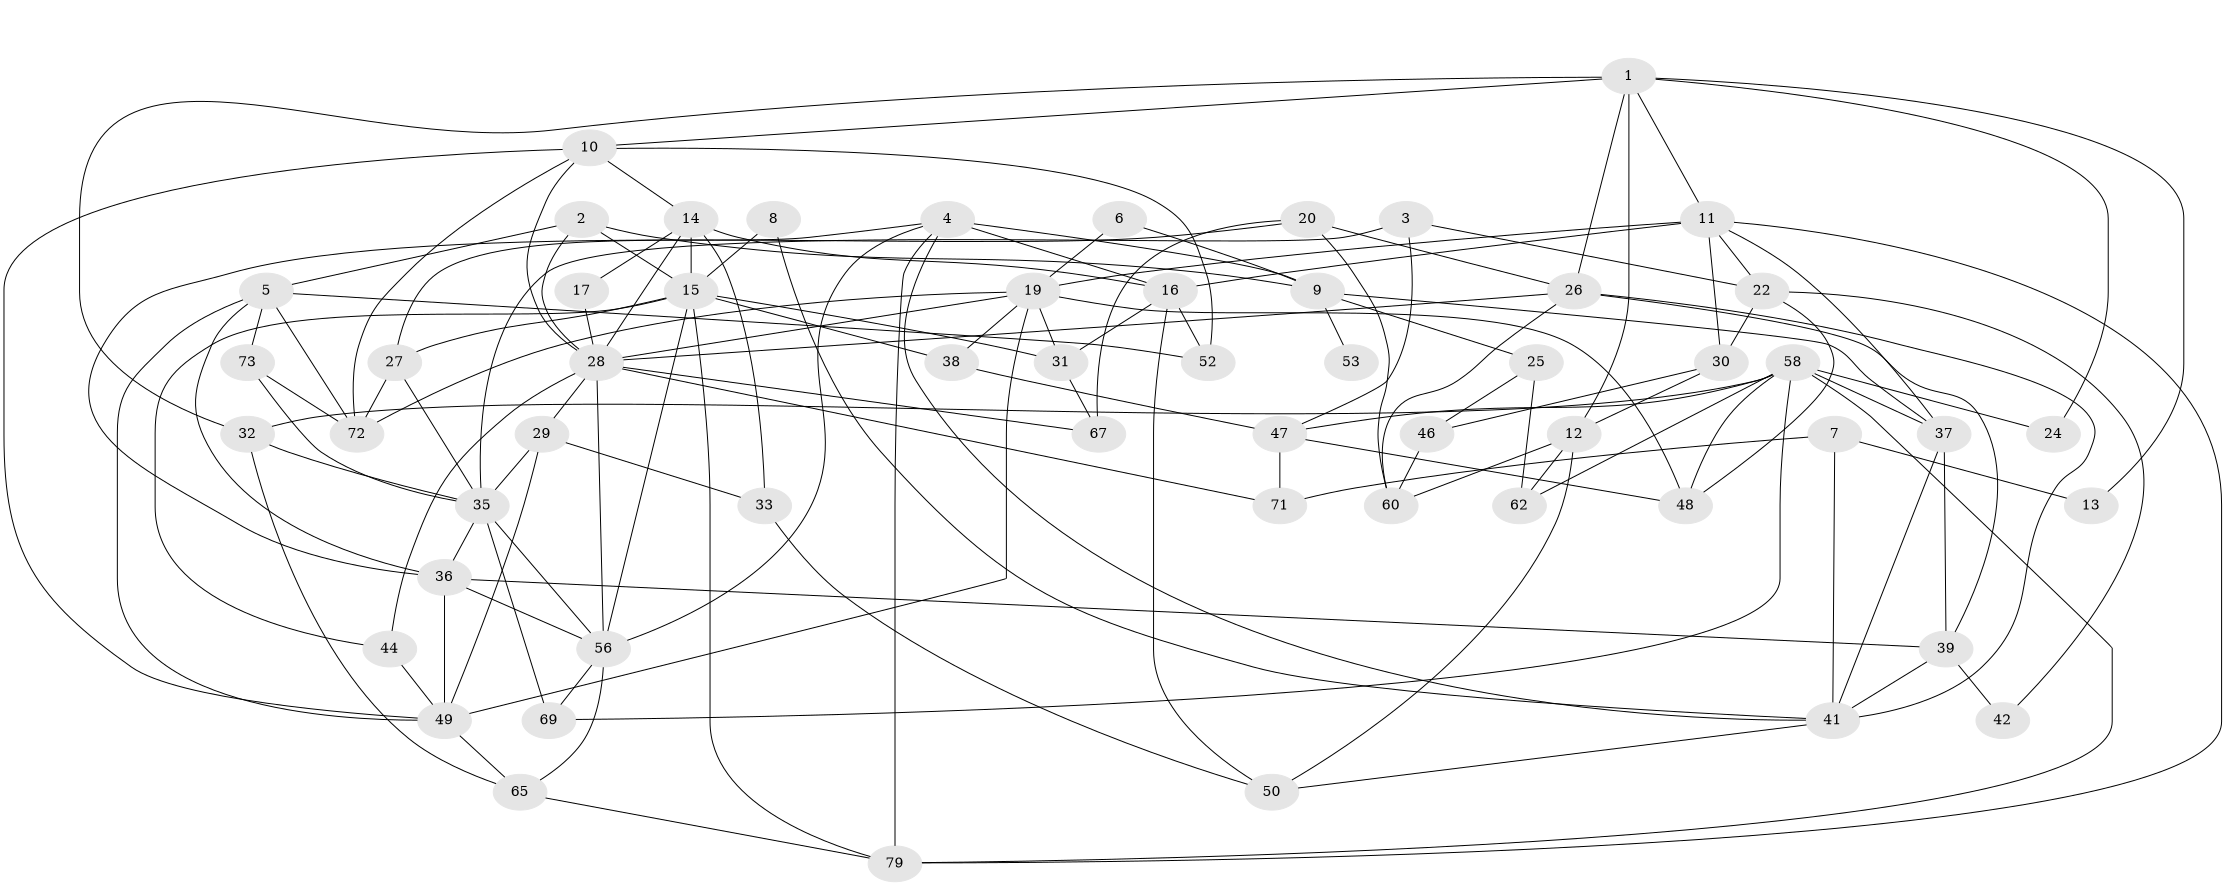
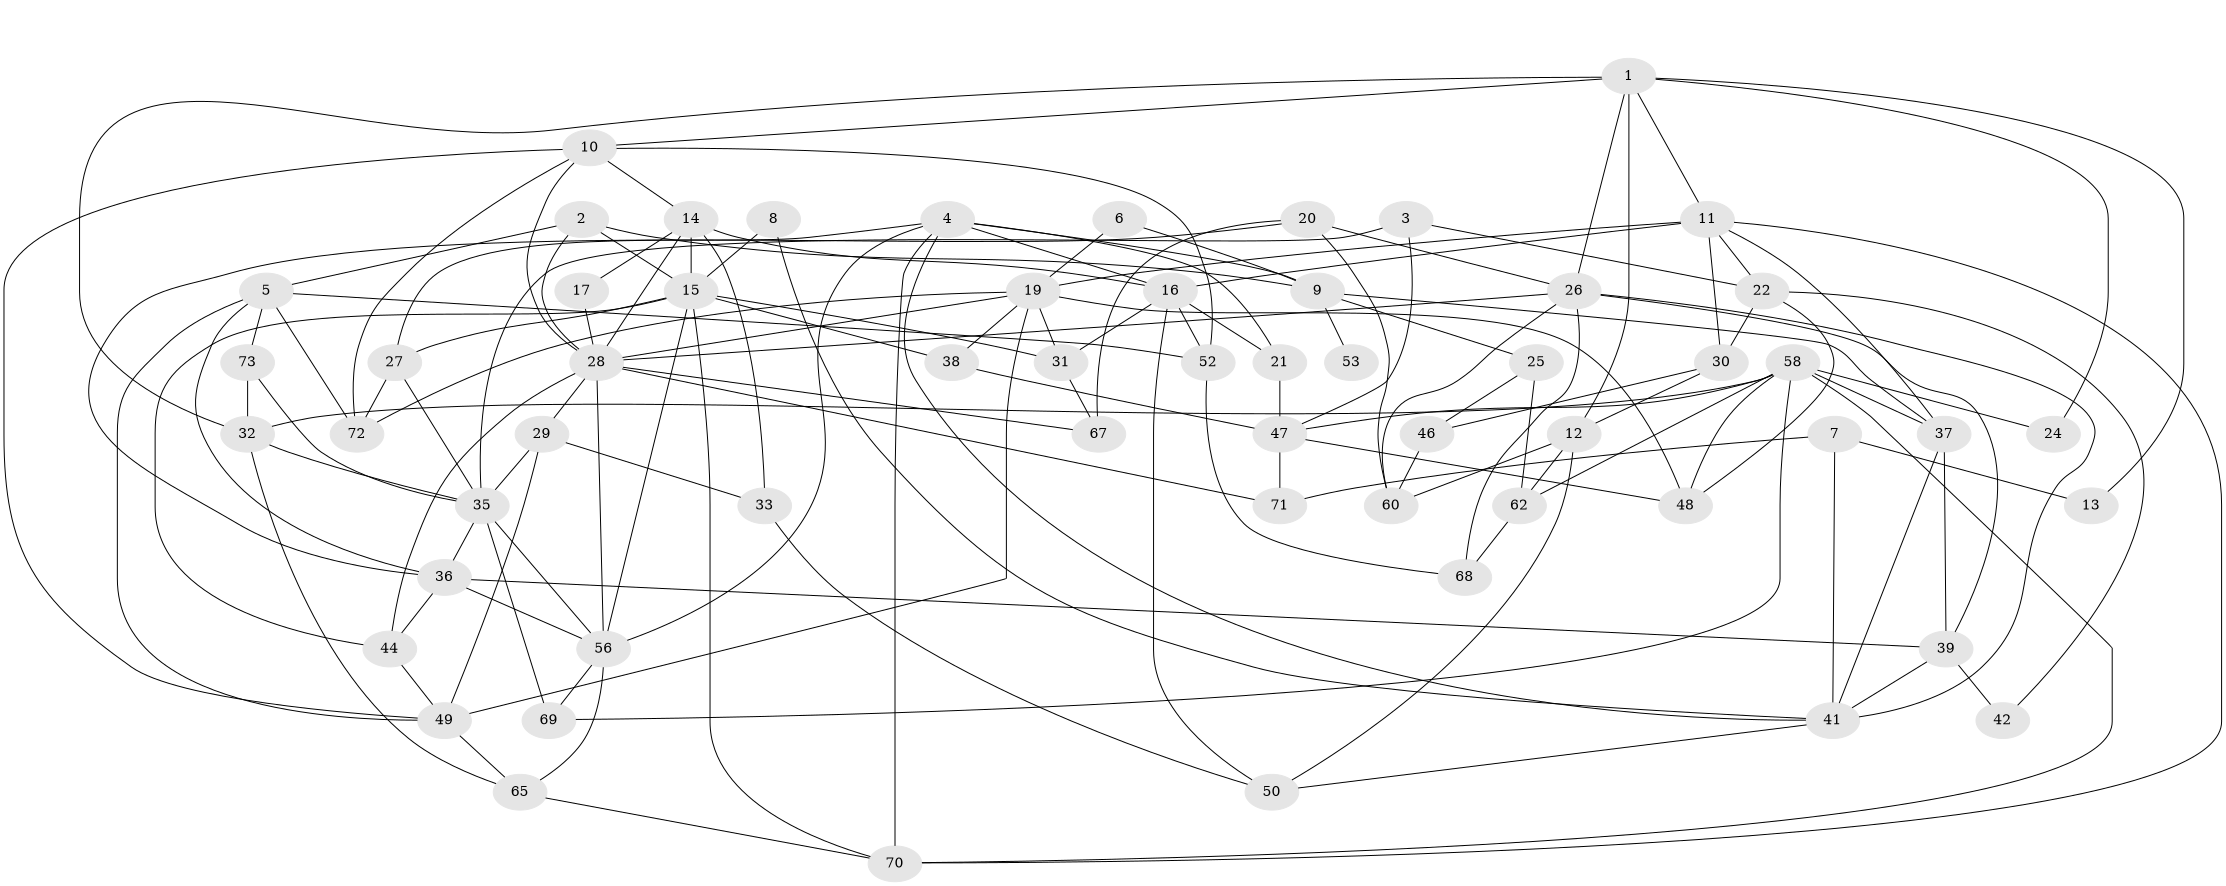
node "21": added
edge "73" -- "72": now "73" -- "32"
node "68": added
edge "36" -- "49": now "36" -- "44"
node "79": label "79" -> "70"
